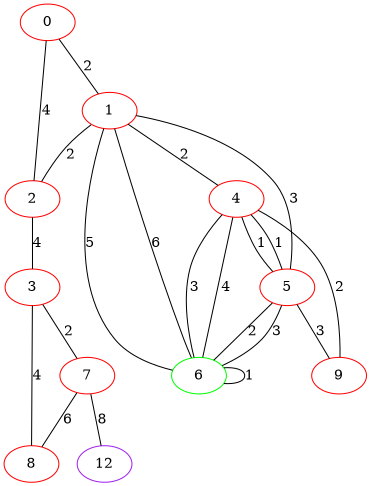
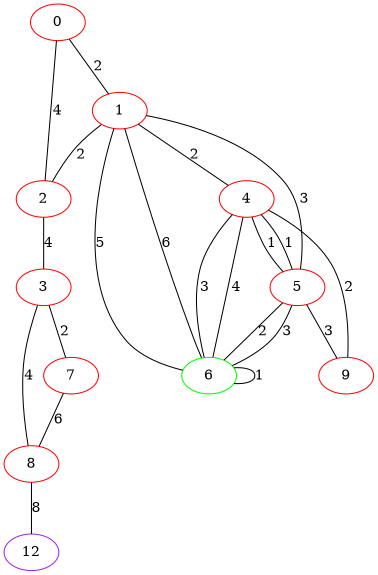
edge "7" -- "12": now "8" -- "12"
